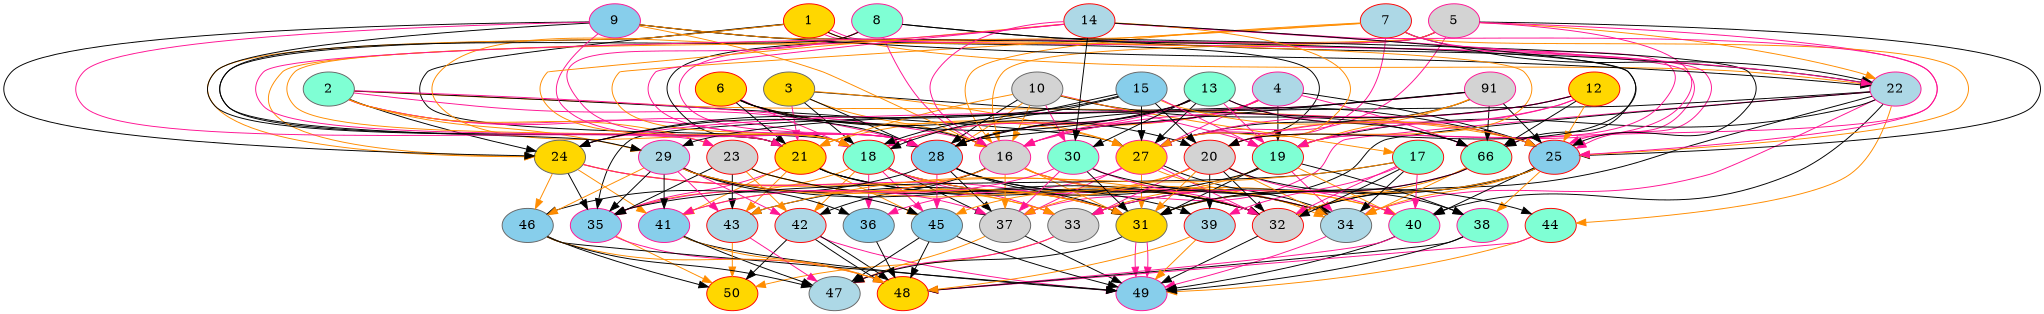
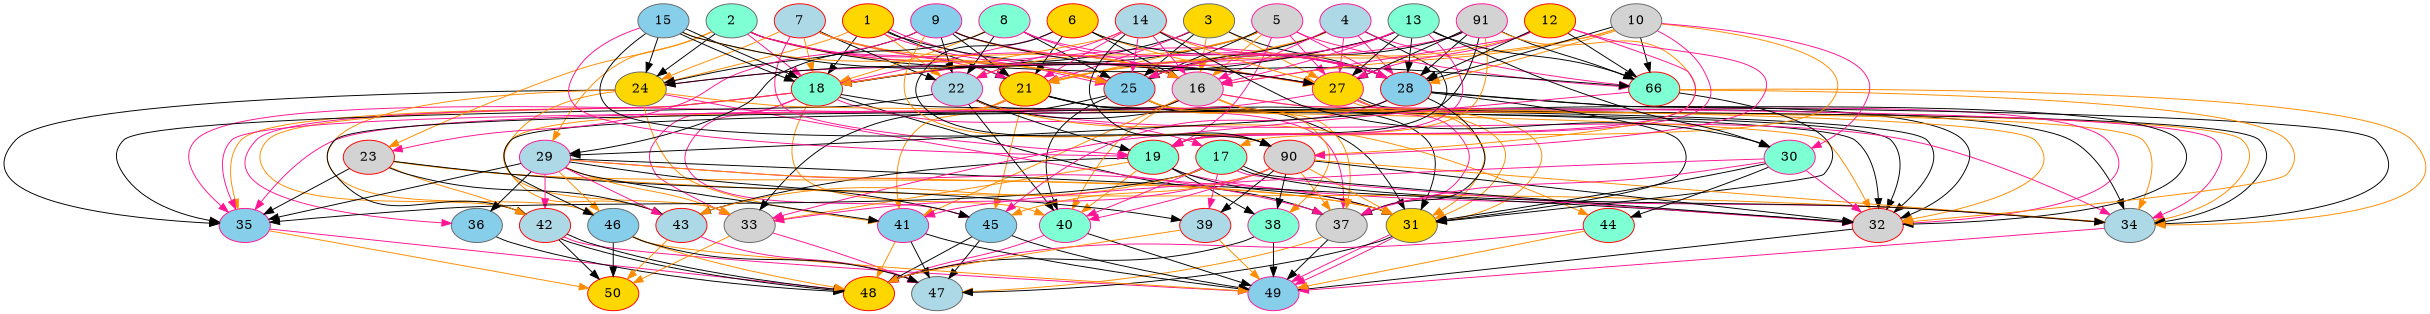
node "20": label "20" -> "90"
edge "27" -> "36": now "27" -> "35"
edge "18" -> "34": now "18" -> "17"
edge "46" -> "49": color black -> darkorange
